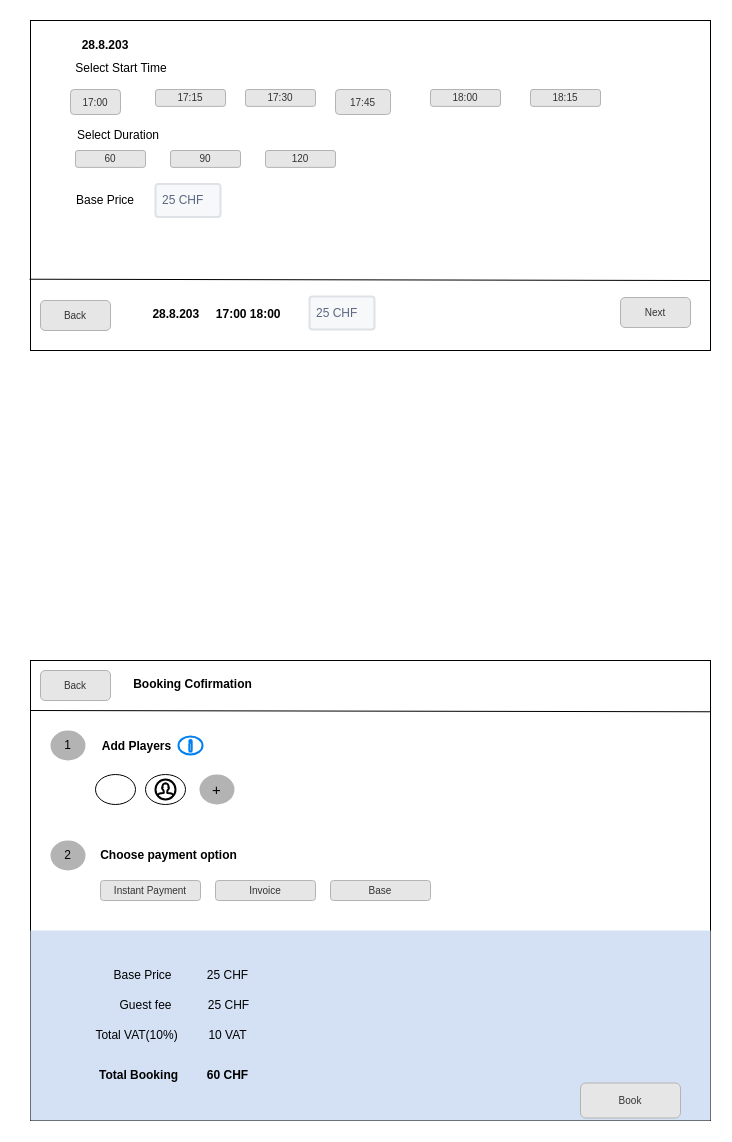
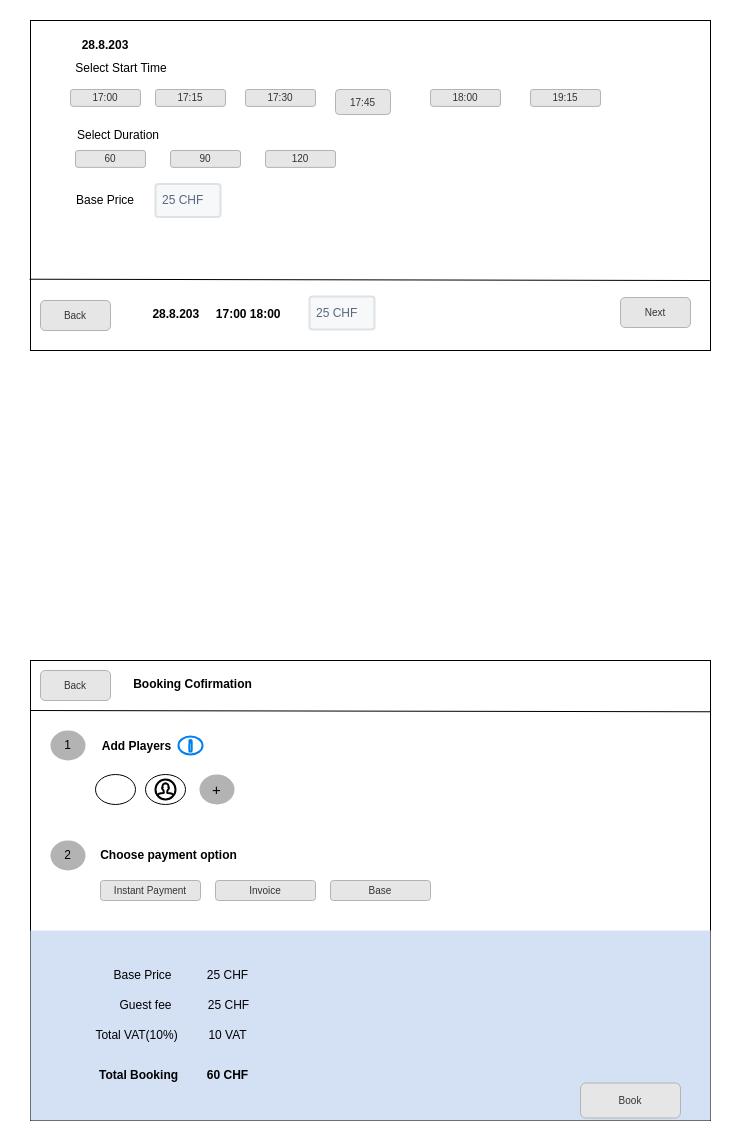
node "18:15": label "18:15" -> "19:15"
node "17:00": size 50x25 -> 70x17
